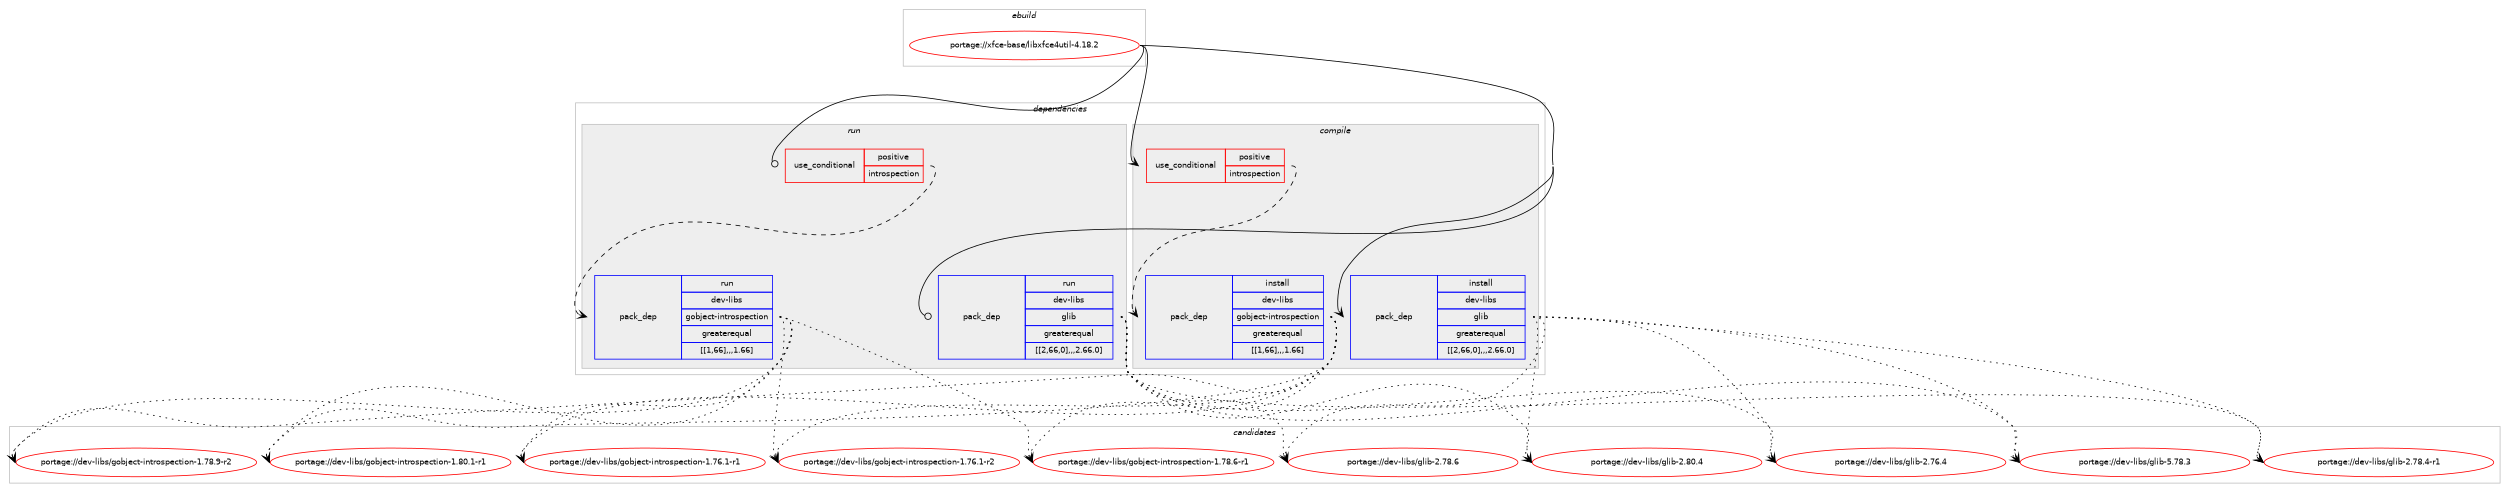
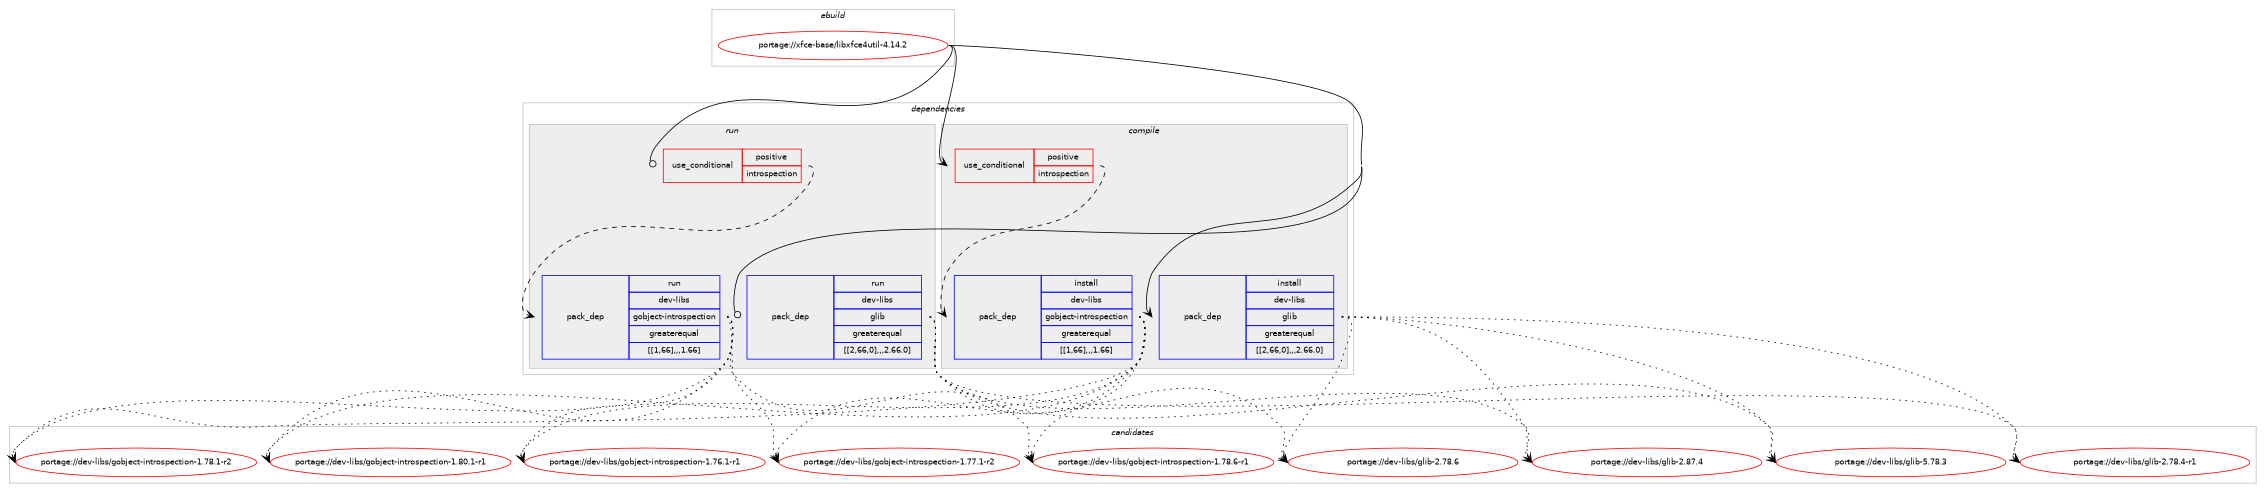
node "portage://xfce-base/libxfce4util-4.18.2": label "portage://xfce-base/libxfce4util-4.18.2" -> "portage://xfce-base/libxfce4util-4.14.2"
node "portage://dev-libs/gobject-introspection-1.78.9-r2": label "portage://dev-libs/gobject-introspection-1.78.9-r2" -> "portage://dev-libs/gobject-introspection-1.78.1-r2"
node "portage://dev-libs/gobject-introspection-1.76.1-r2": label "portage://dev-libs/gobject-introspection-1.76.1-r2" -> "portage://dev-libs/gobject-introspection-1.77.1-r2"
node "portage://dev-libs/glib-2.80.4": label "portage://dev-libs/glib-2.80.4" -> "portage://dev-libs/glib-2.87.4"
node "portage://dev-libs/glib-2.76.4": removed
